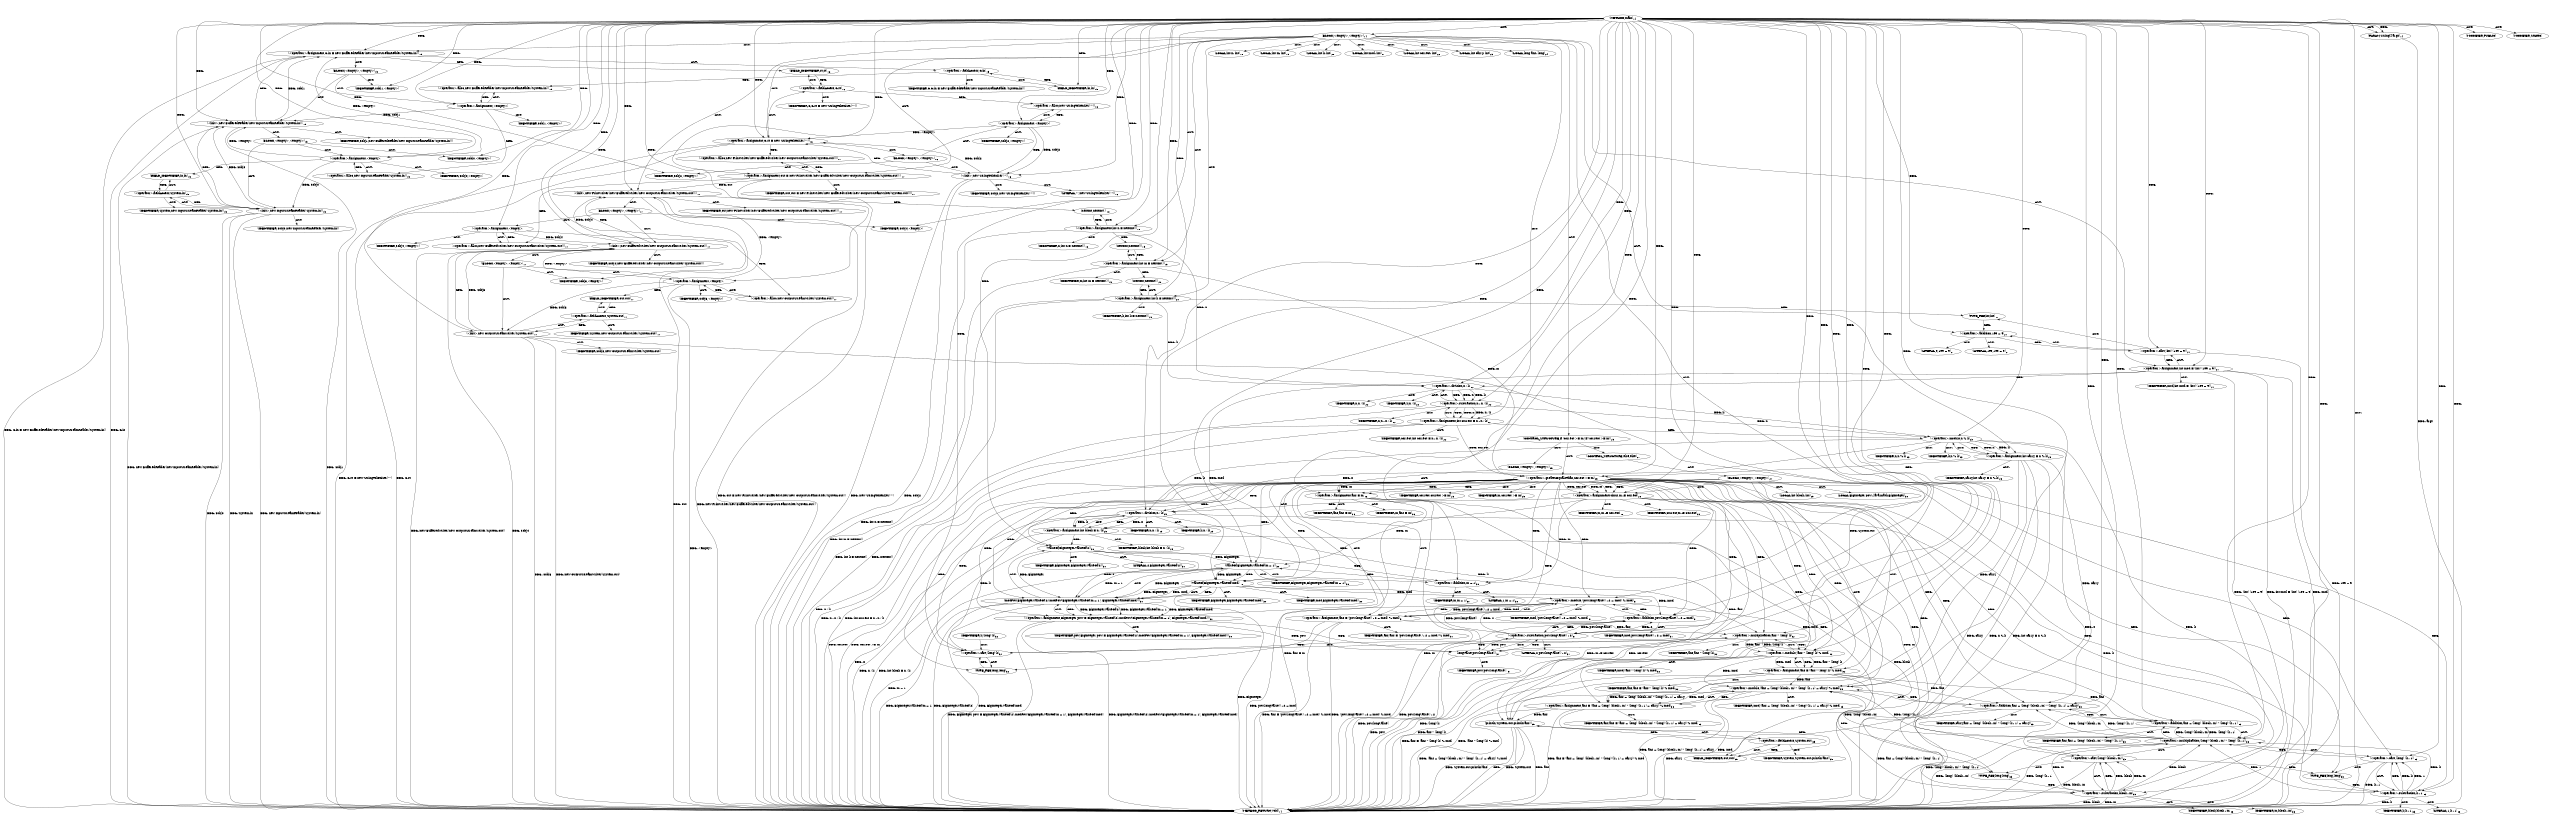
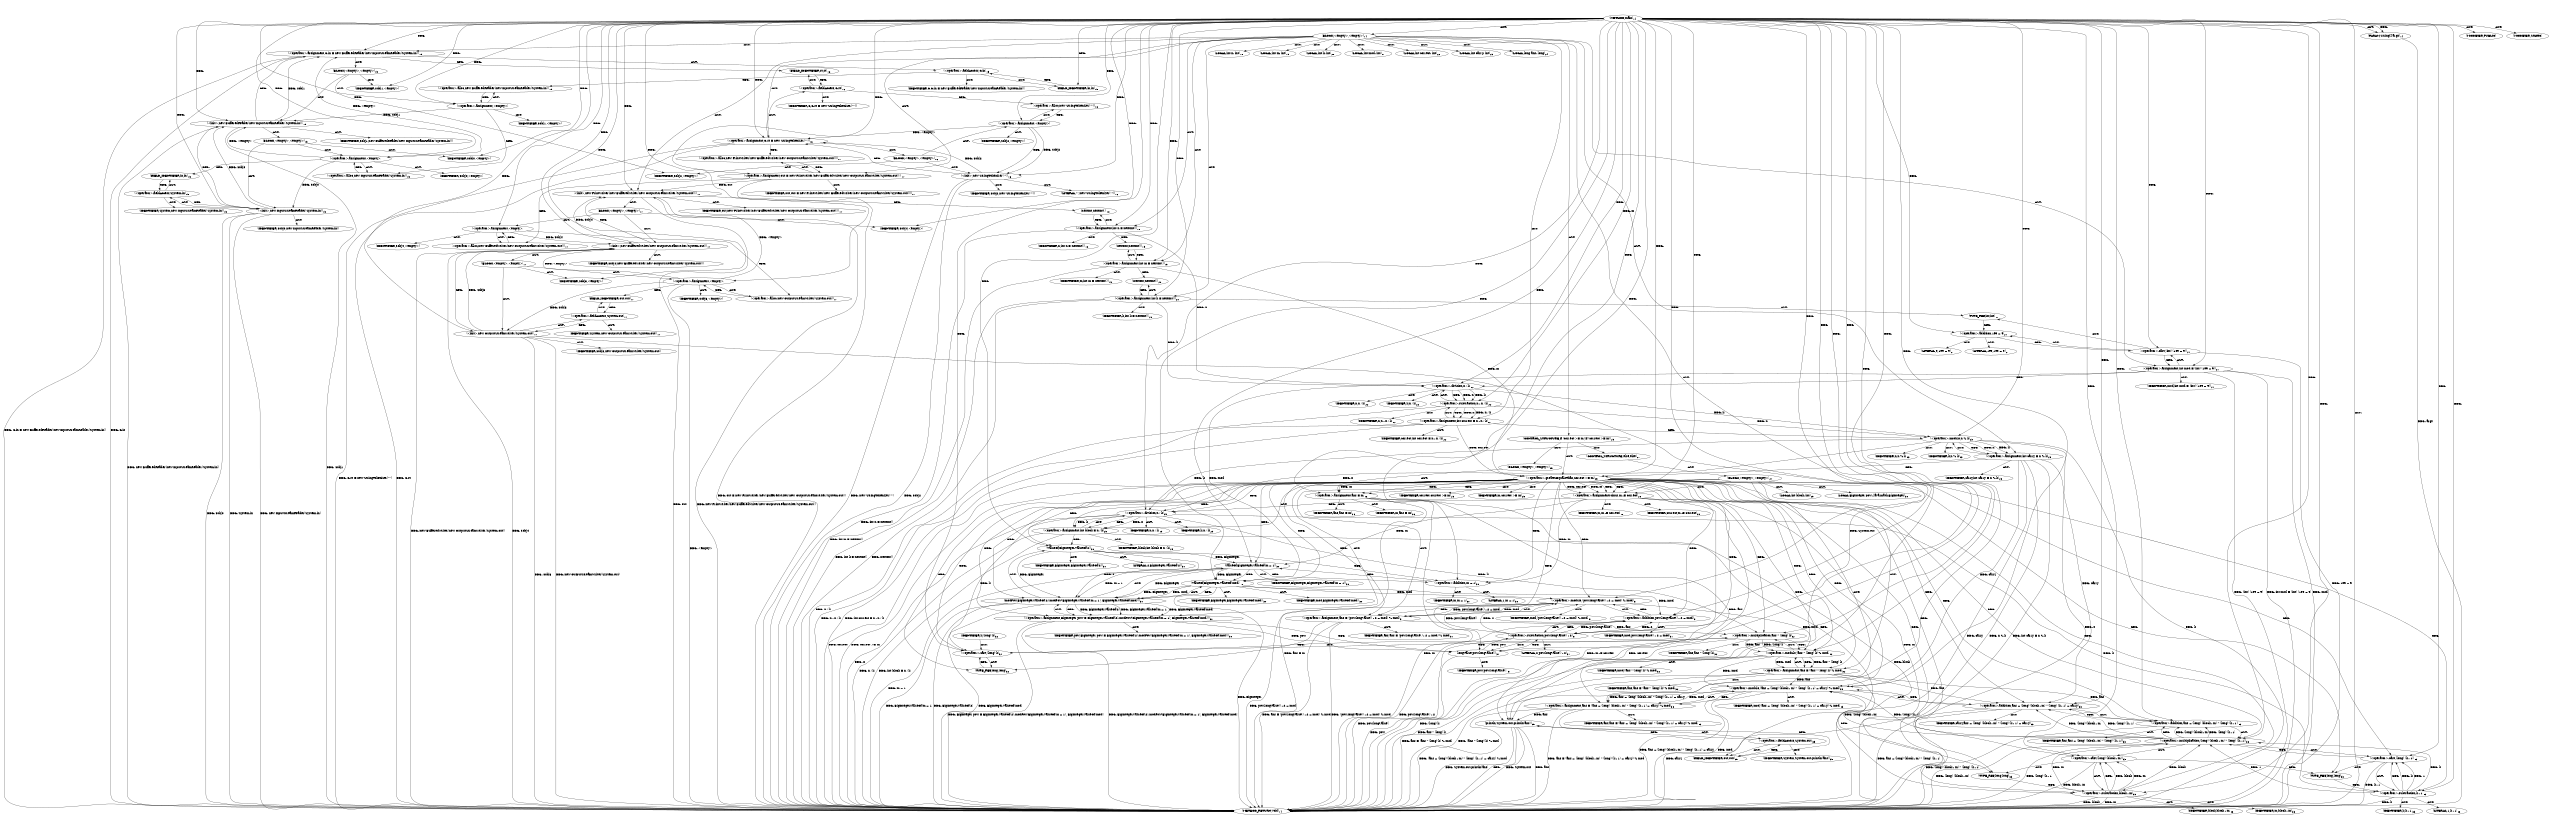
edge "(METHOD,main)" -> "(<operator>.subtraction,n - n / k)": label "DDG: " -> "DDG: m"
edge "(<operator>.assignment,int k = nextInt())" -> "(TYPE_REF,int,int)": label "CFG: " -> "AST: "
edge "(valueOf,BigInteger.valueOf(m + 1))" -> "(<operator>.addition,m + 1)": label "AST: " -> "CFG: "
